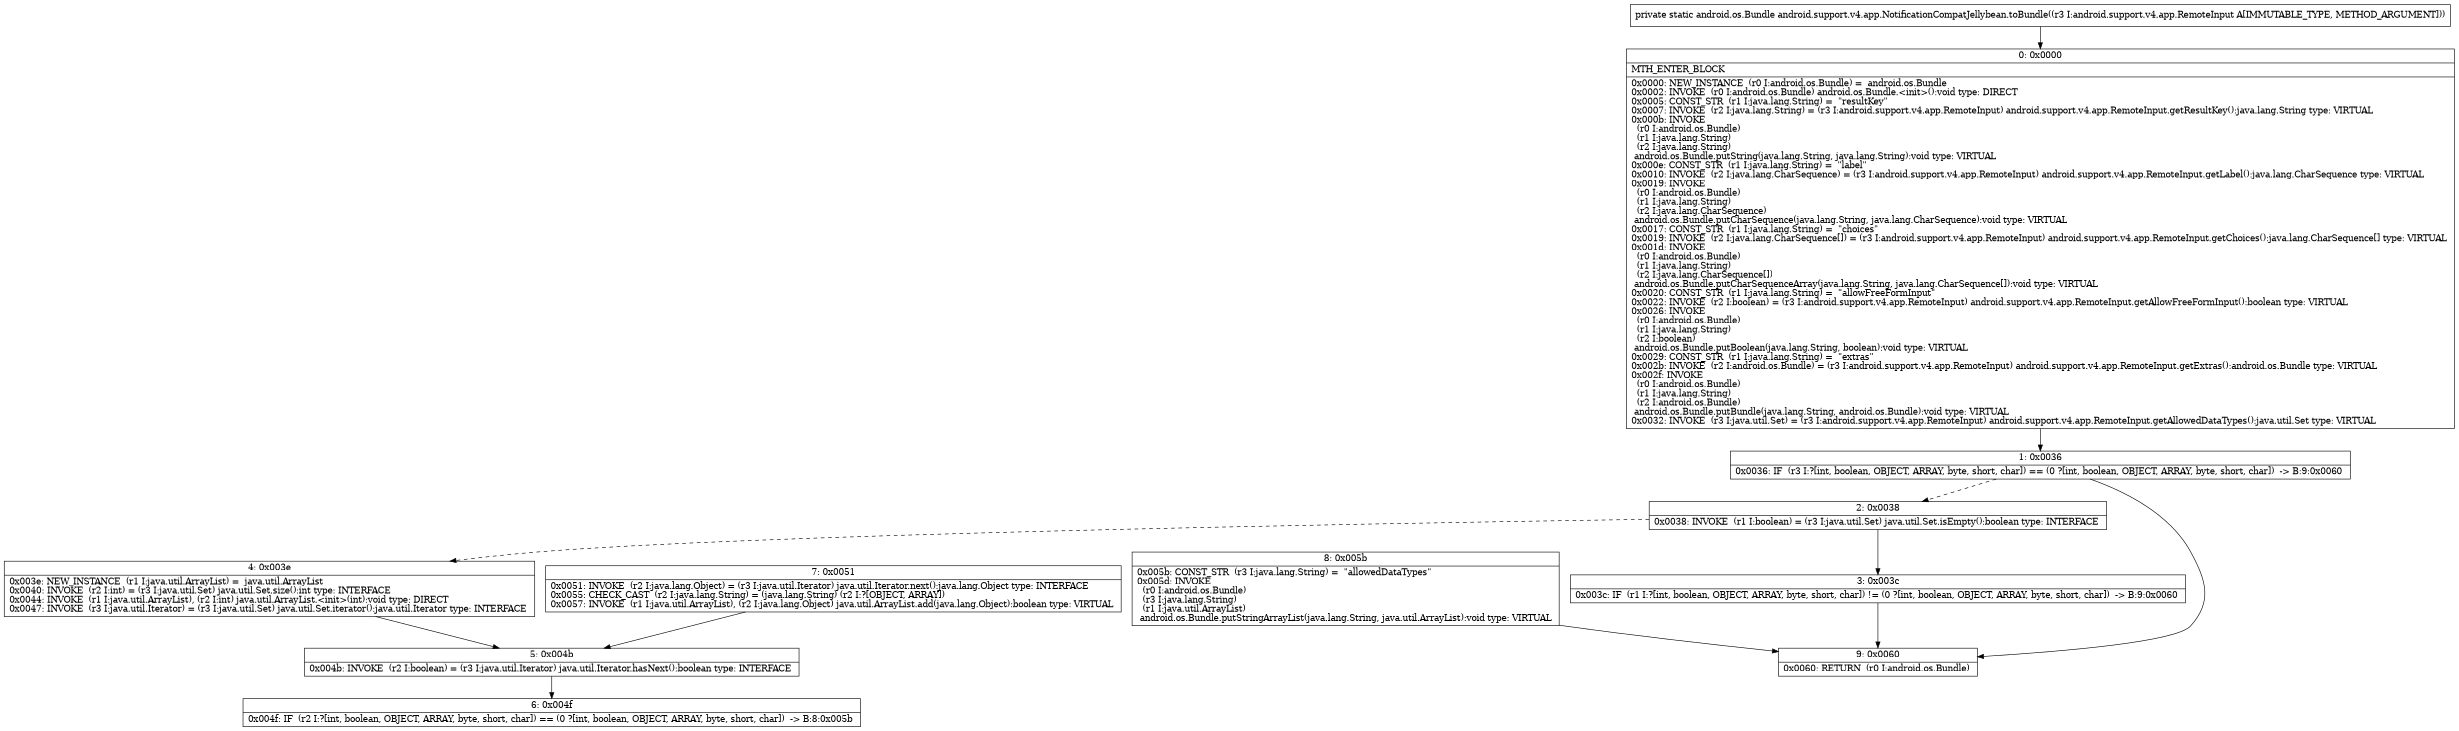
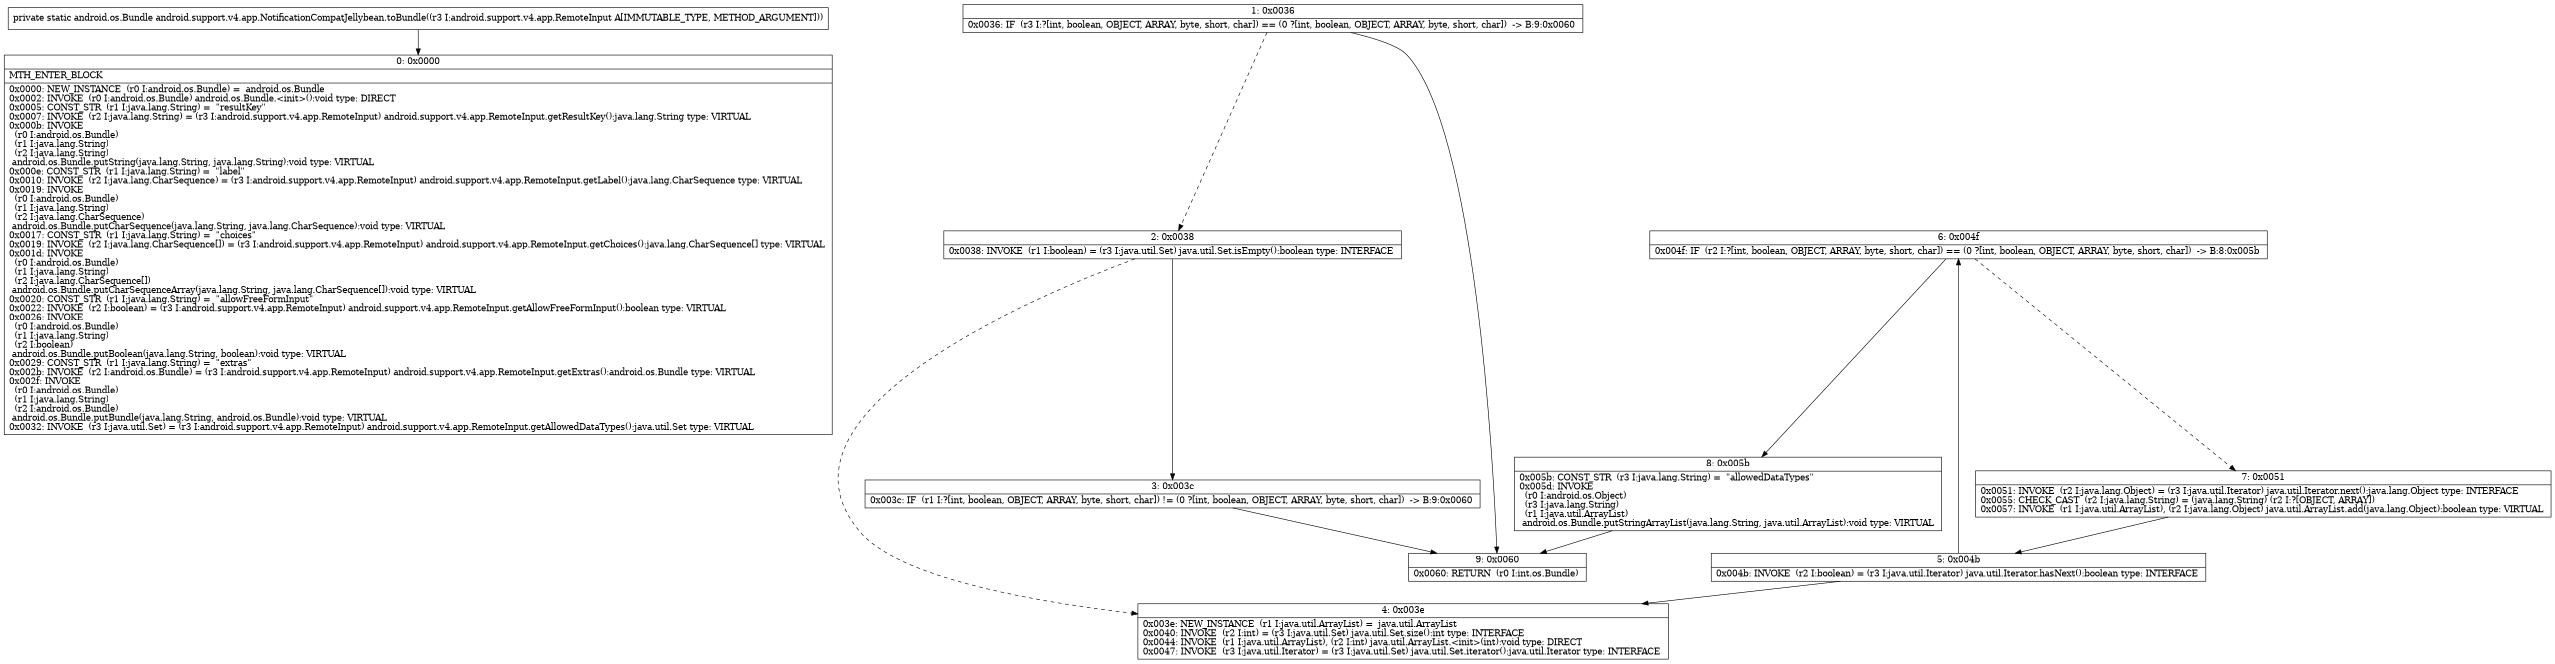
edge "6: 0x004f" -> "8: 0x005b": added
edge "6: 0x004f" -> "7: 0x0051": added
edge "0: 0x0000" -> "1: 0x0036": removed
node "8: 0x005b": text "(r0 I:android.os.Bundle)" -> "(r0 I:android.os.Object)"
edge "4: 0x003e" -> "5: 0x004b": reversed
node "9: 0x0060": text "0x0060: RETURN  (r0 I:android.os.Bundle)" -> "0x0060: RETURN  (r0 I:int.os.Bundle)"
